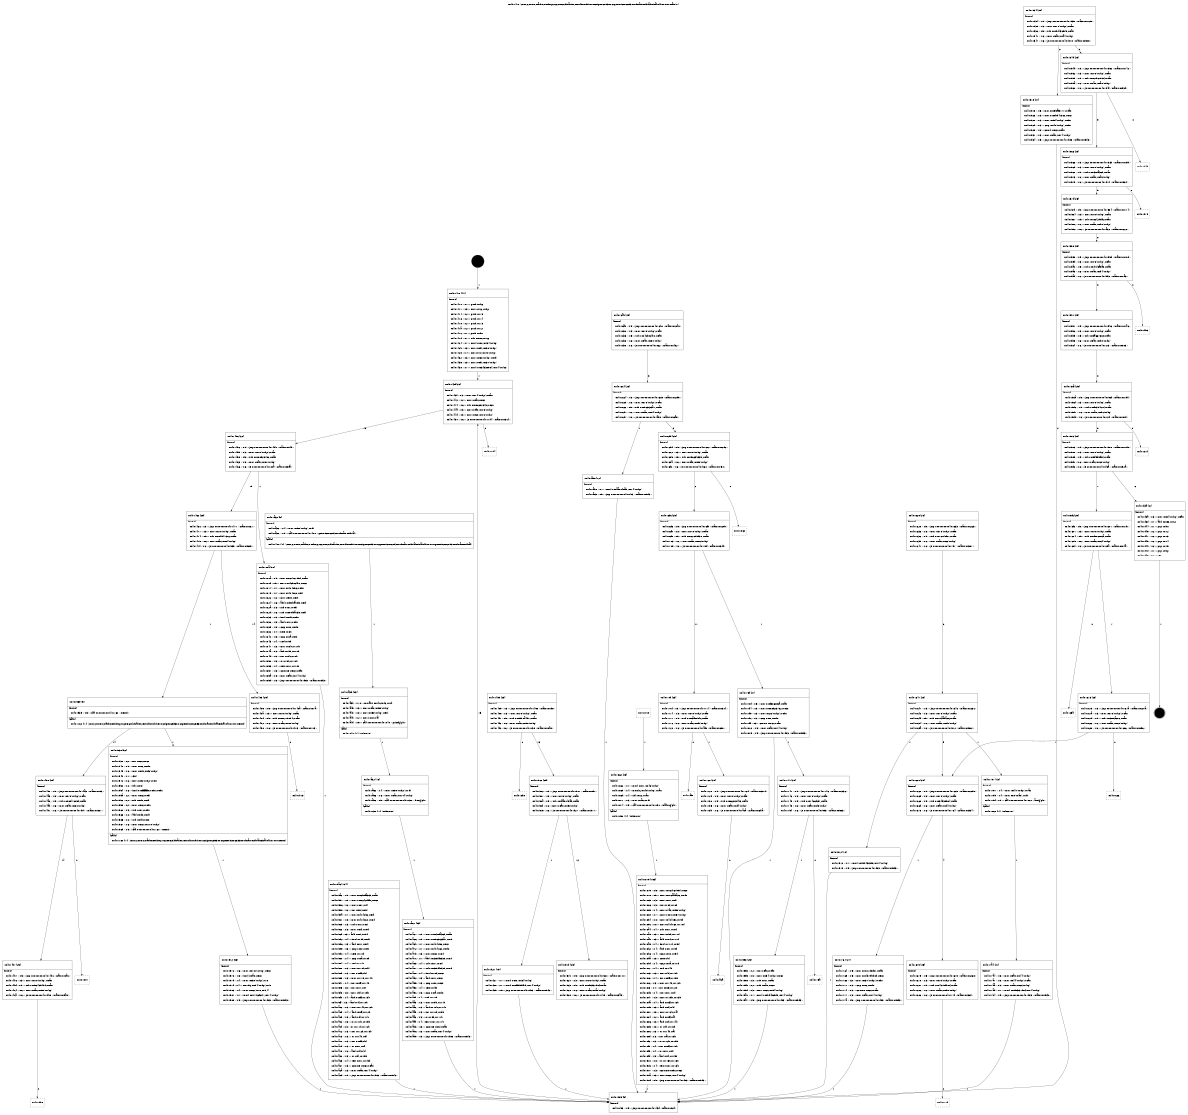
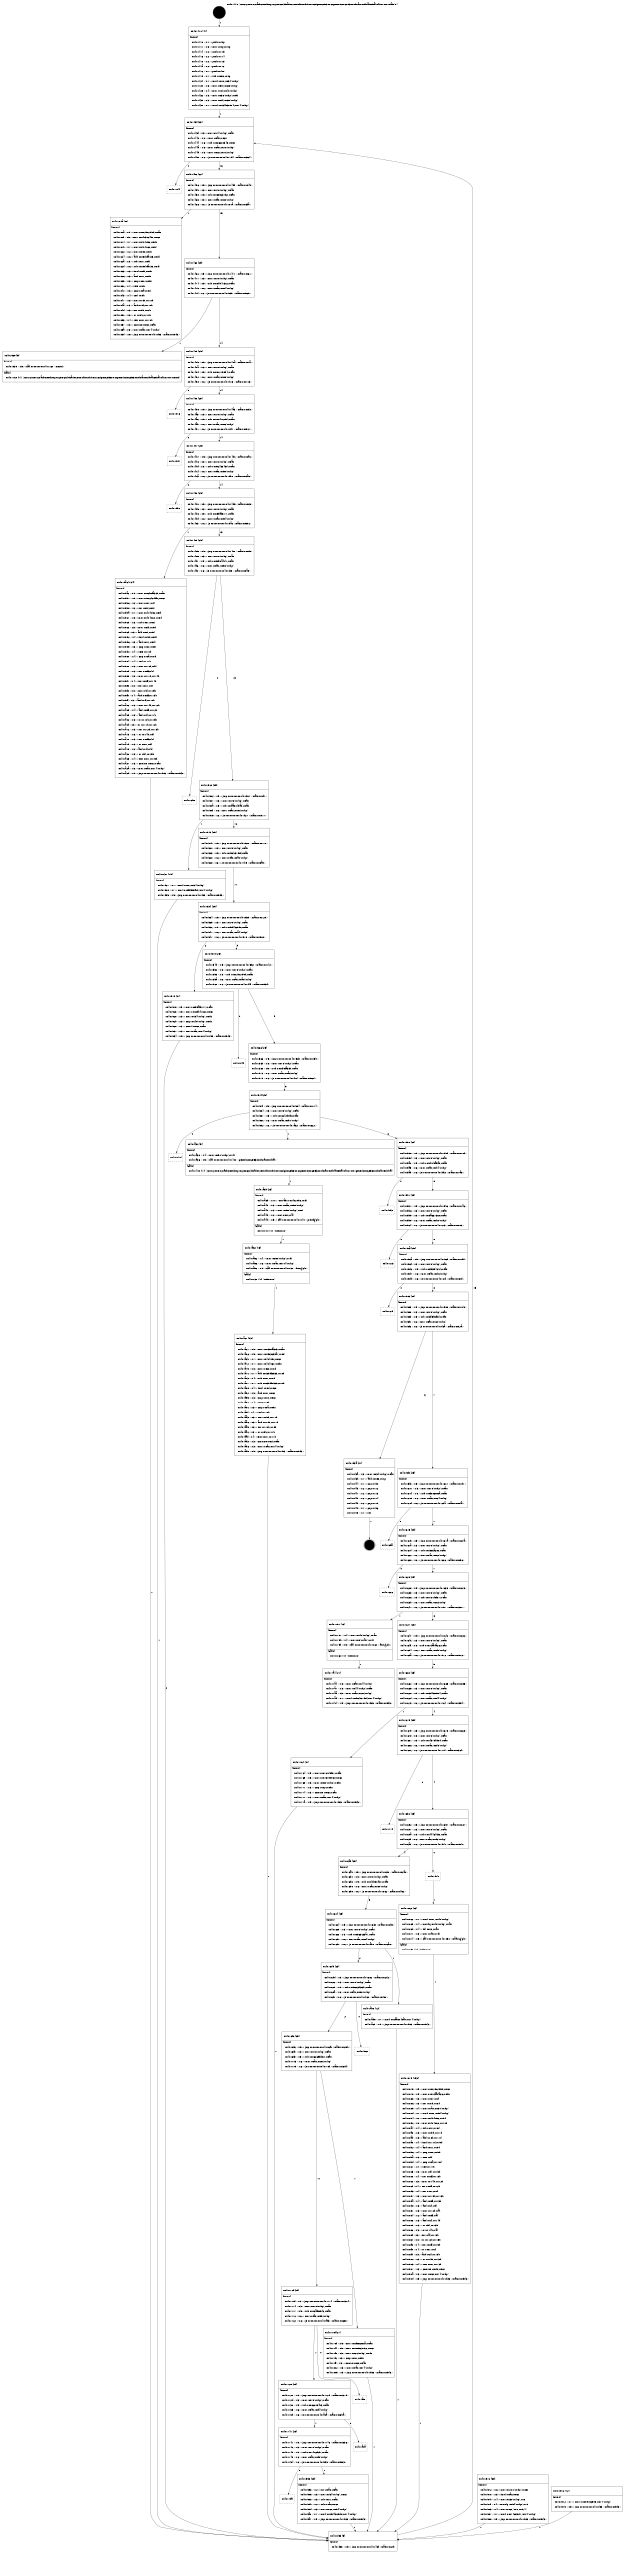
edge "0x401566 [25]" -> "0x401d7d": now "0x40157f [25]" -> "0x401d7d"
node "0x4014d0 [25]": added
edge "0x401615 [25]" -> "0x401660 [25]": now "0x401615 [25]" -> "0x40162e [25]"
edge "0x401939 [5]" -> "0x40149e [25]": now "0x401485 [25]" -> "0x40149e [25]"
edge "0x401647 [25]" -> "0x401797 [13]": now "0x40162e [25]" -> "0x401797 [13]"
edge "0x4017ef [27]" -> "0x401741 [25]": now "0x401728 [25]" -> "0x401741 [25]"
edge "0x401647 [25]" -> "0x401912 [12]": removed, label "1"
node "0x40193e [52]": removed
edge "0x40151b [25]" -> "0x401534 [25]": added, label "11"
edge "0x40180a [88]" -> "0x401de3 [5]": removed, label "1"
edge "0x4017a4 [21]" -> "0x401de3 [5]": removed, label "1"
edge "0x40157f [25]" -> "0x401a32 [9]": added, label "1"
node "0x401c13": added
node "0x401692 [25]": added
